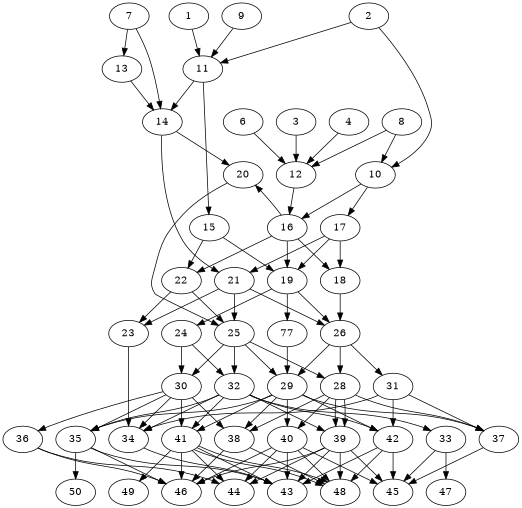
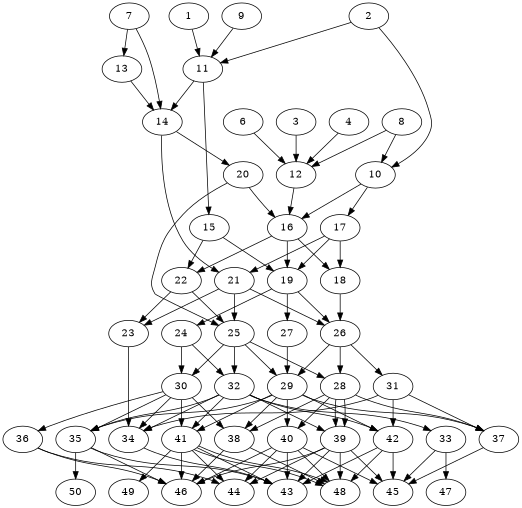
edge "16" -> "20": reversed
node "77": label "77" -> "27"
